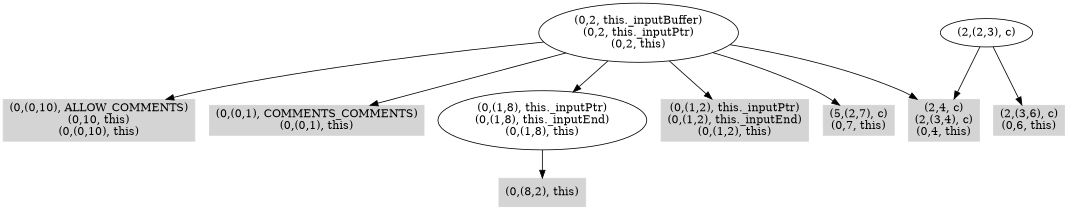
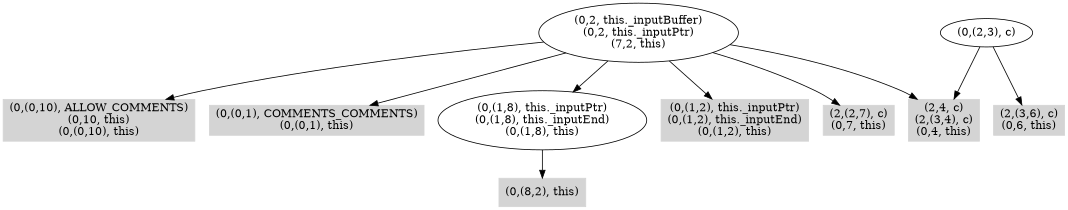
node "(0,2, this._inputBuffer) (0,2, this._inputPtr) (0,2, this)": label "(0,2, this._inputBuffer) (0,2, this._inputPtr) (0,2, this)" -> "(0,2, this._inputBuffer) (0,2, this._inputPtr) (7,2, this)"
node "(2,(2,3), c)": label "(2,(2,3), c)" -> "(0,(2,3), c)"
node "(5,(2,7), c) (0,7, this)": label "(5,(2,7), c) (0,7, this)" -> "(2,(2,7), c) (0,7, this)"
